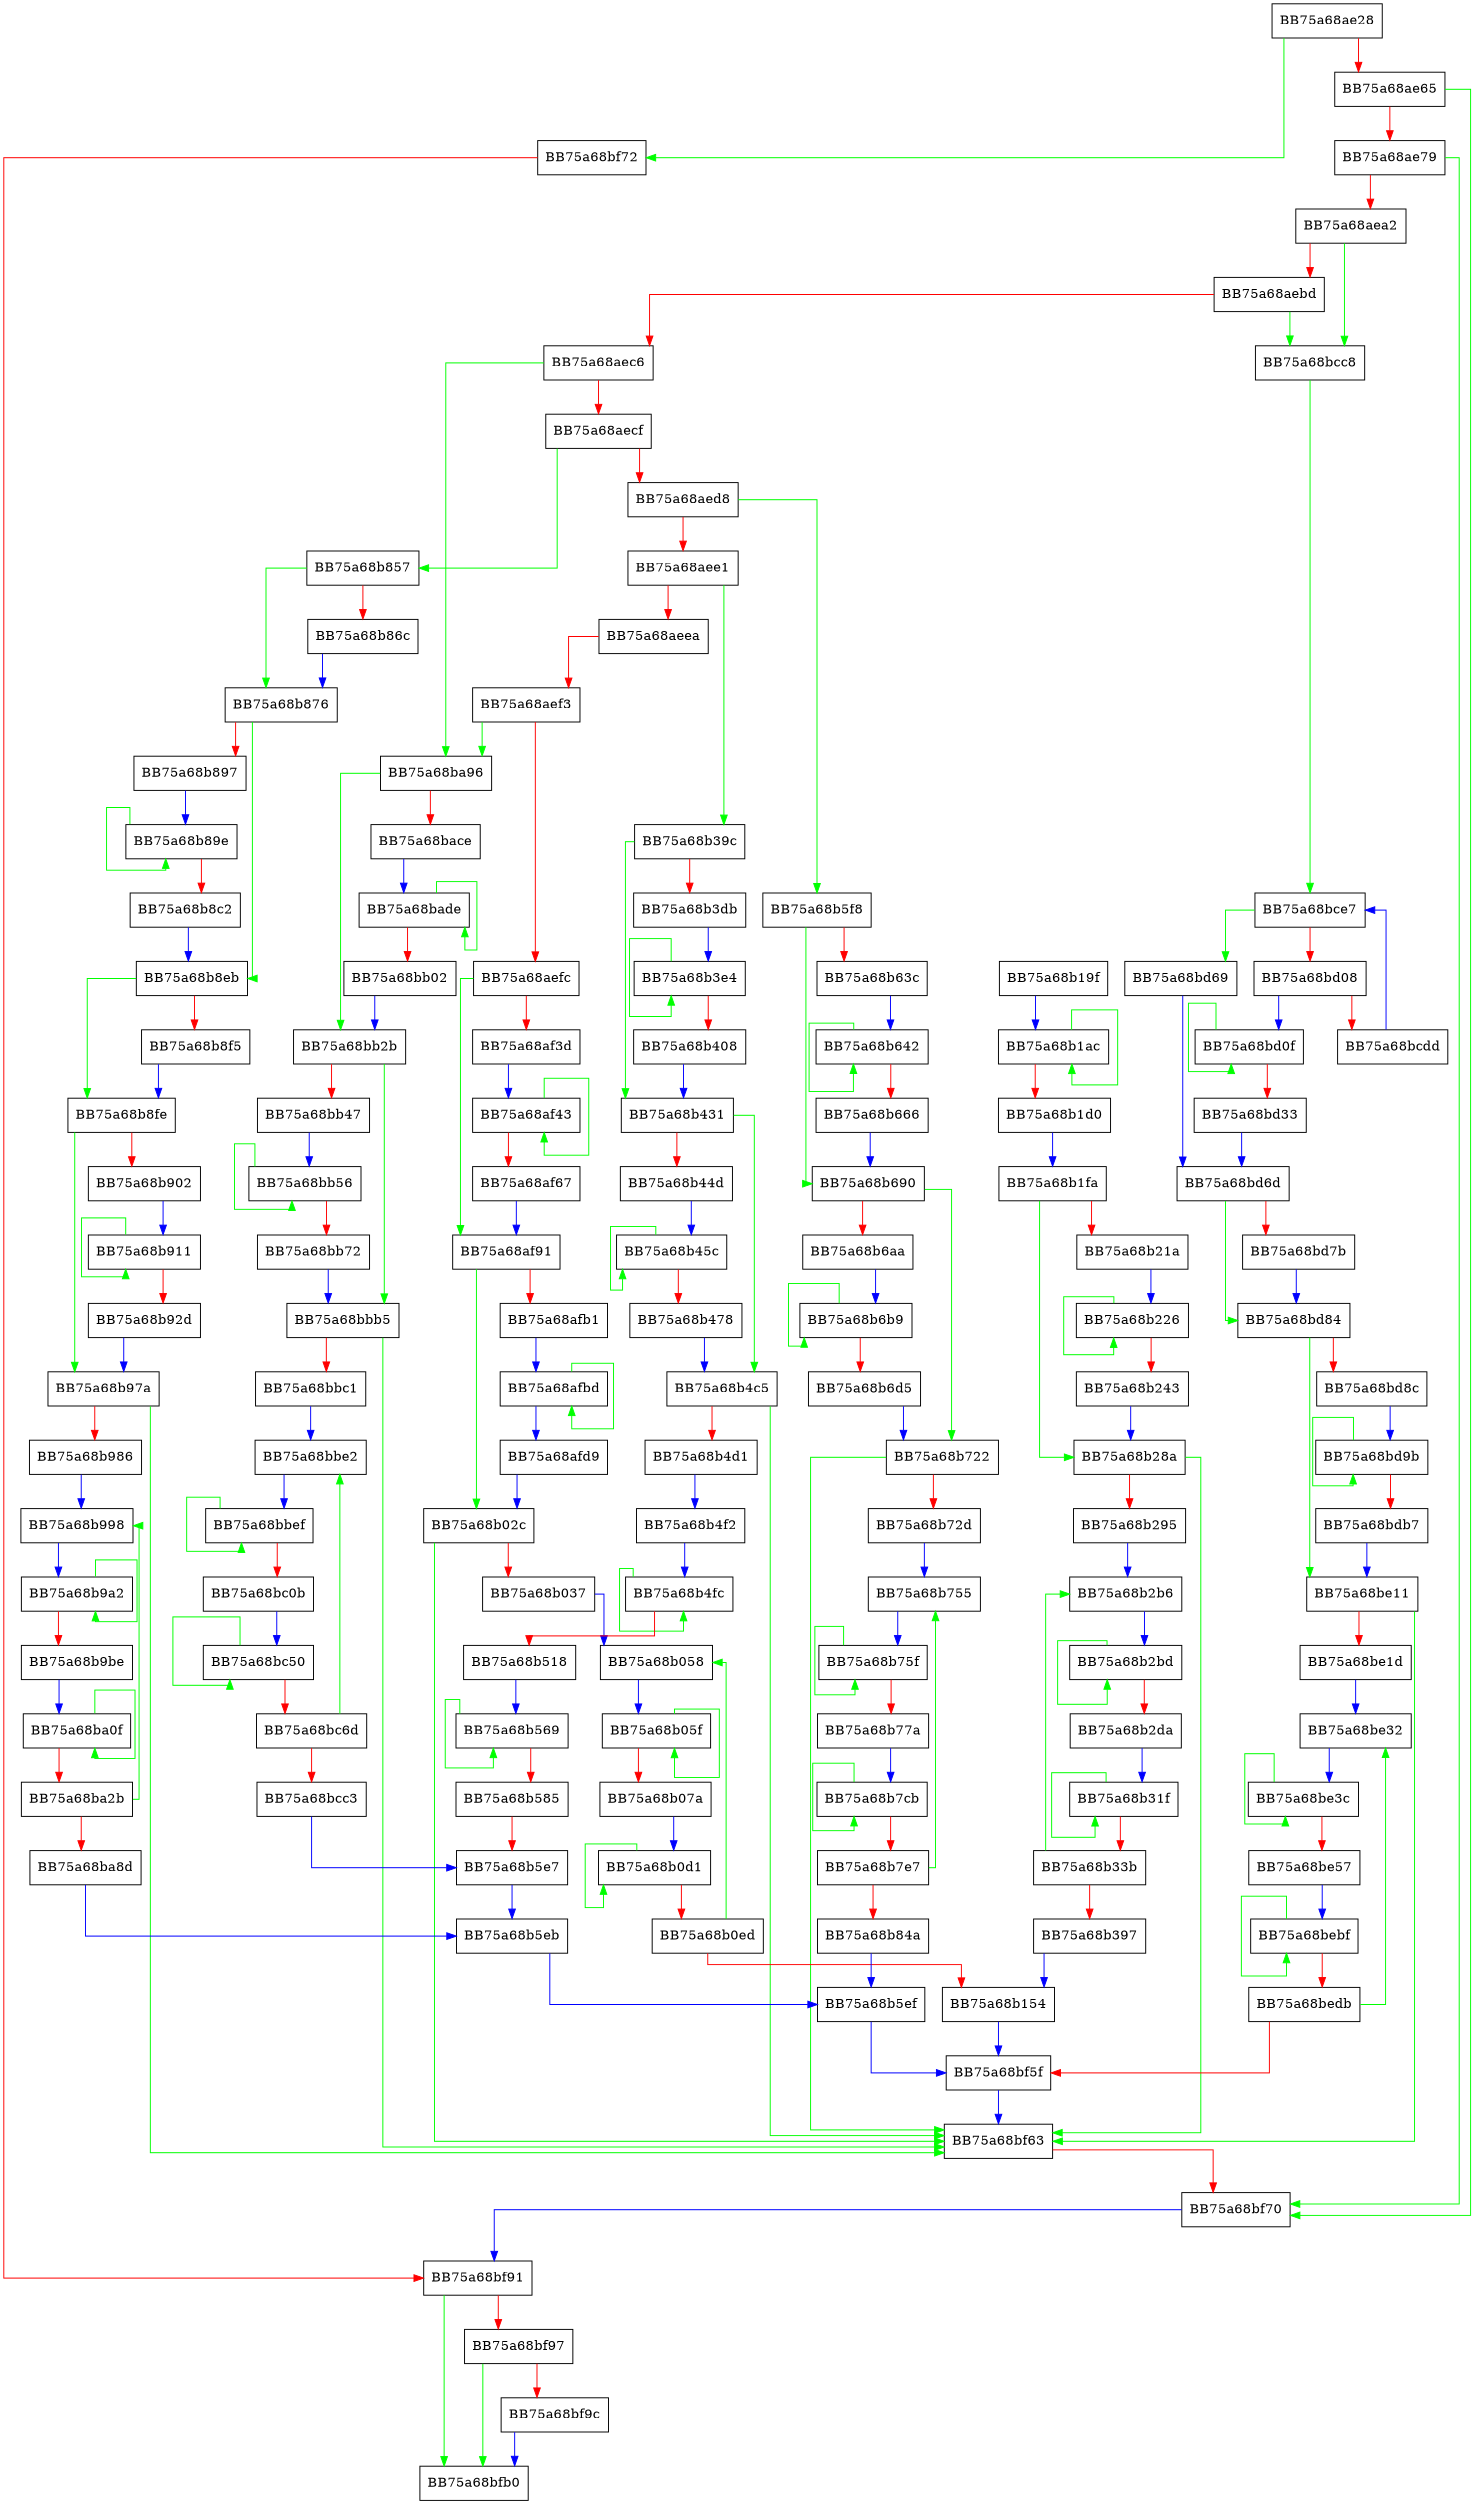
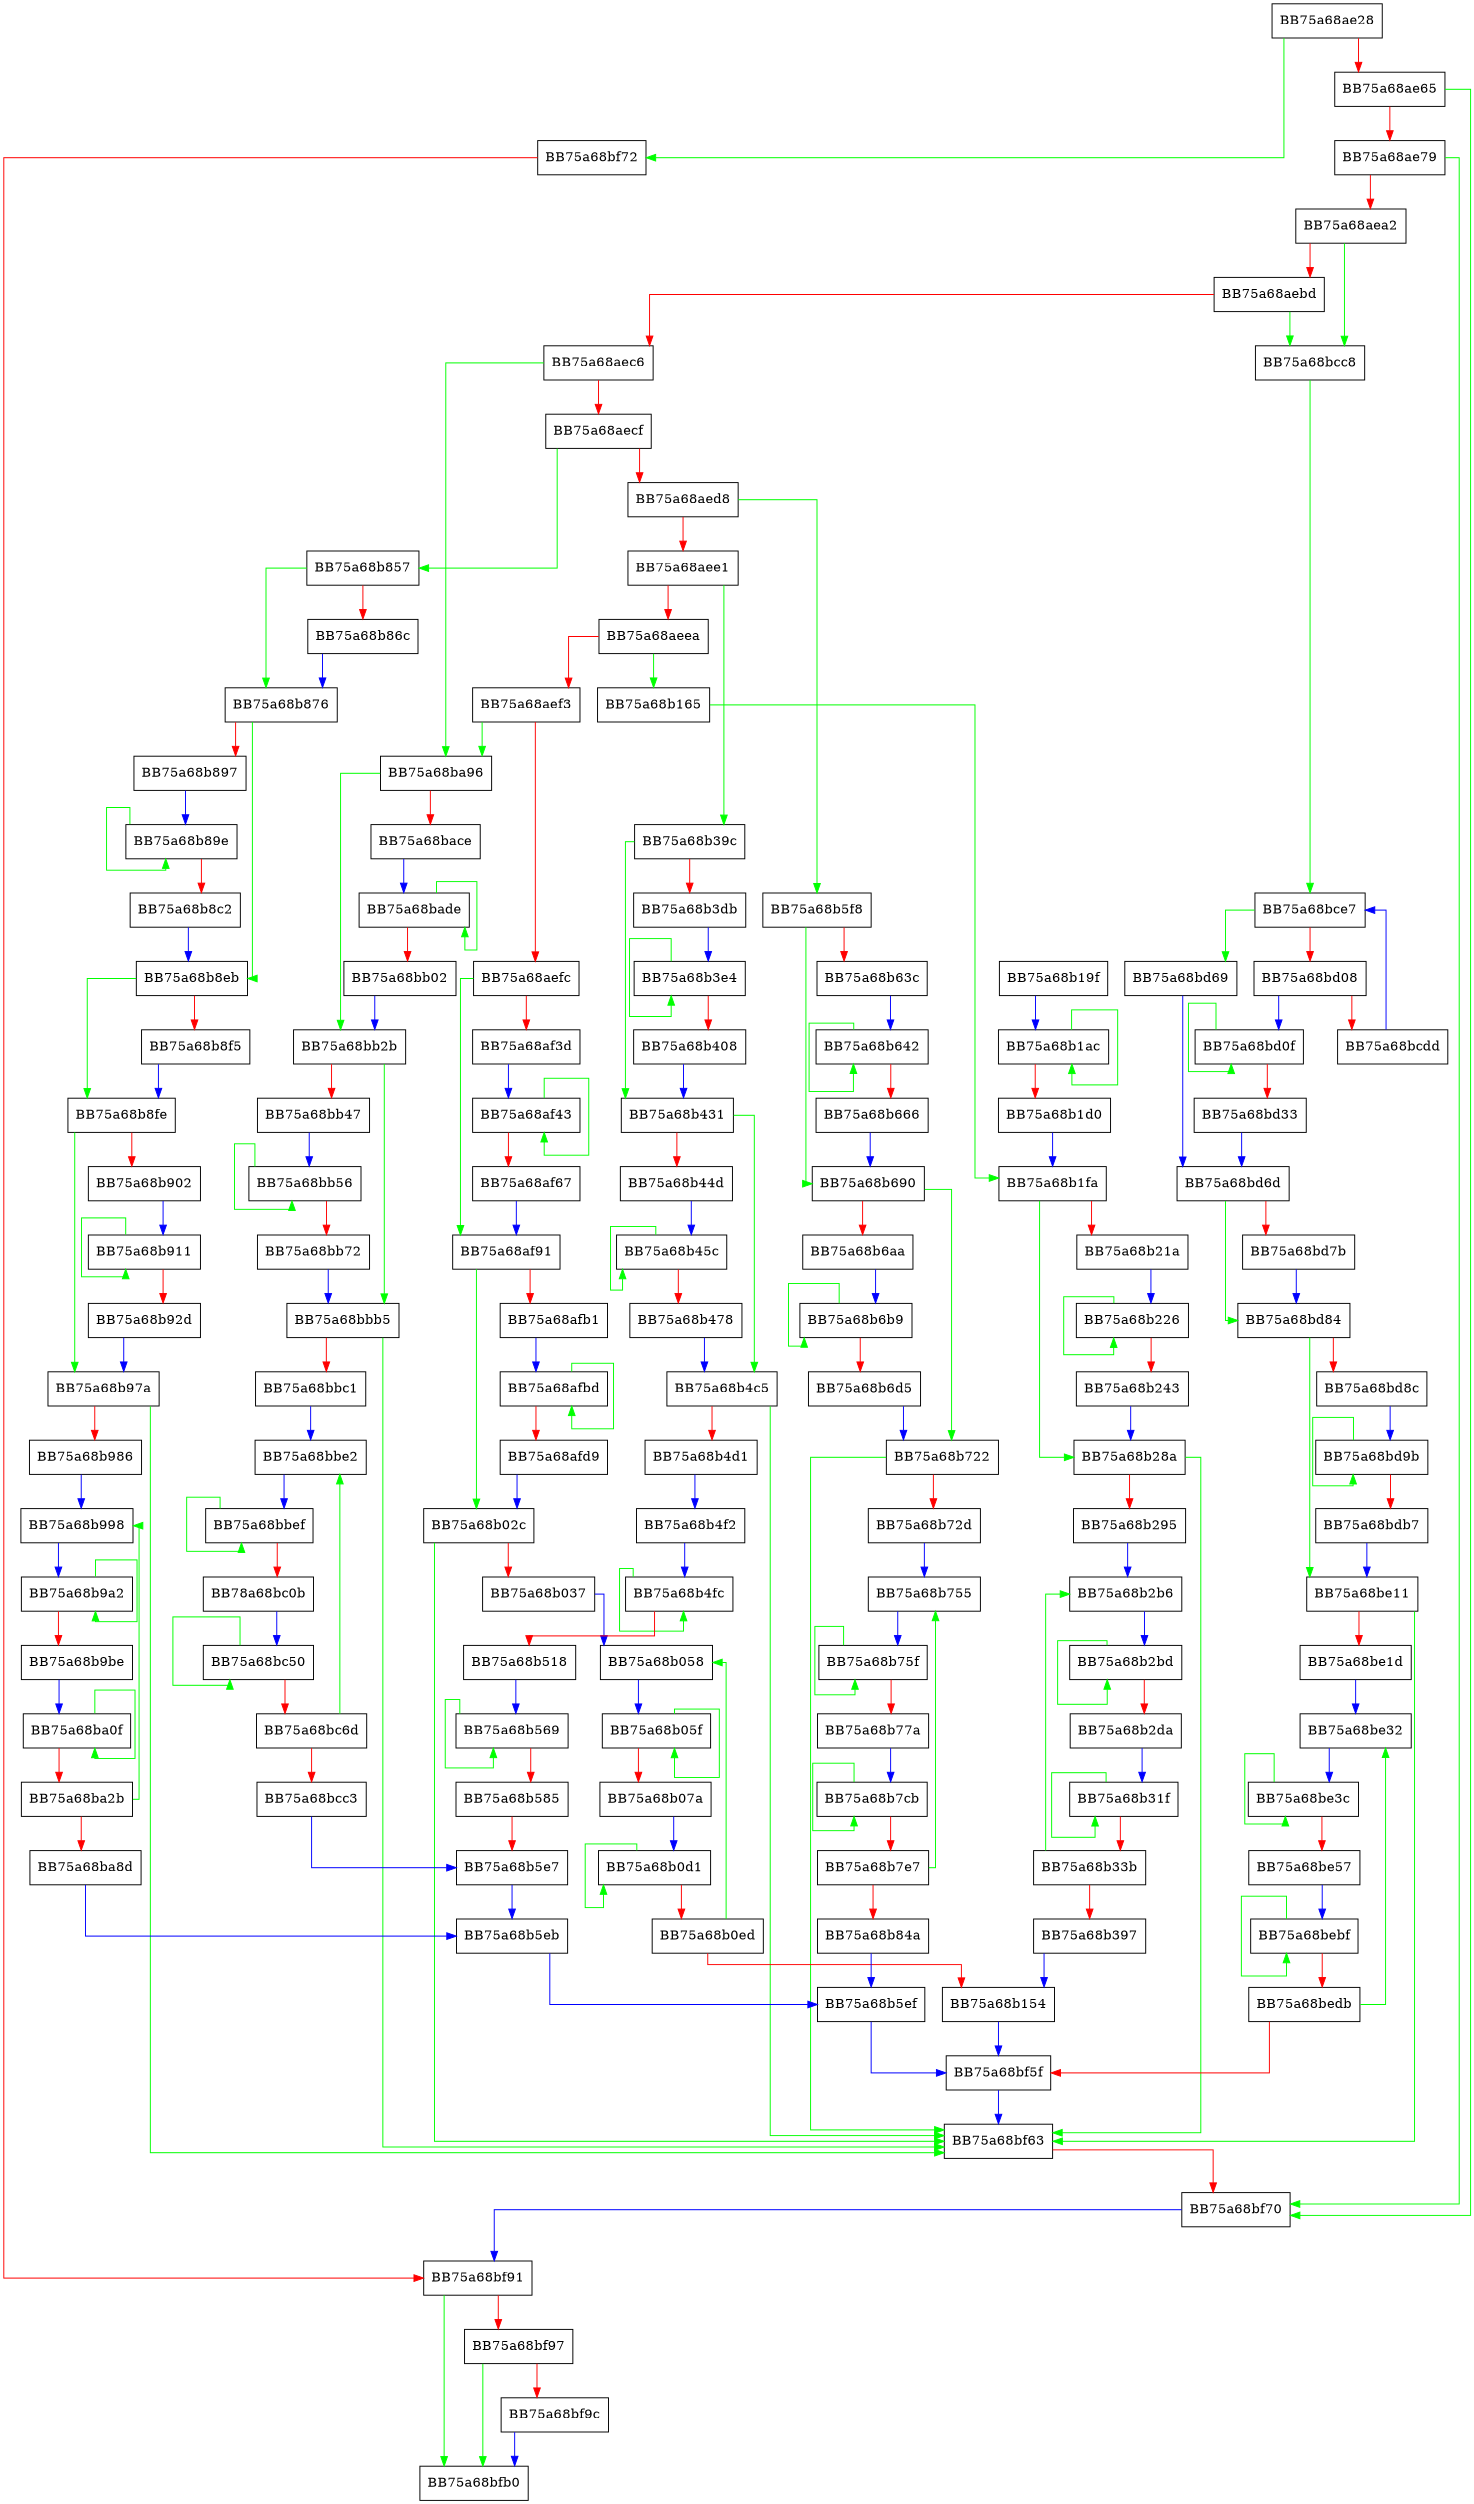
node "BB75a68b165": added
edge "BB75a68afbd" -> "BB75a68afd9": color blue -> red
node "BB75a68bc0b": label "BB75a68bc0b" -> "BB78a68bc0b"
